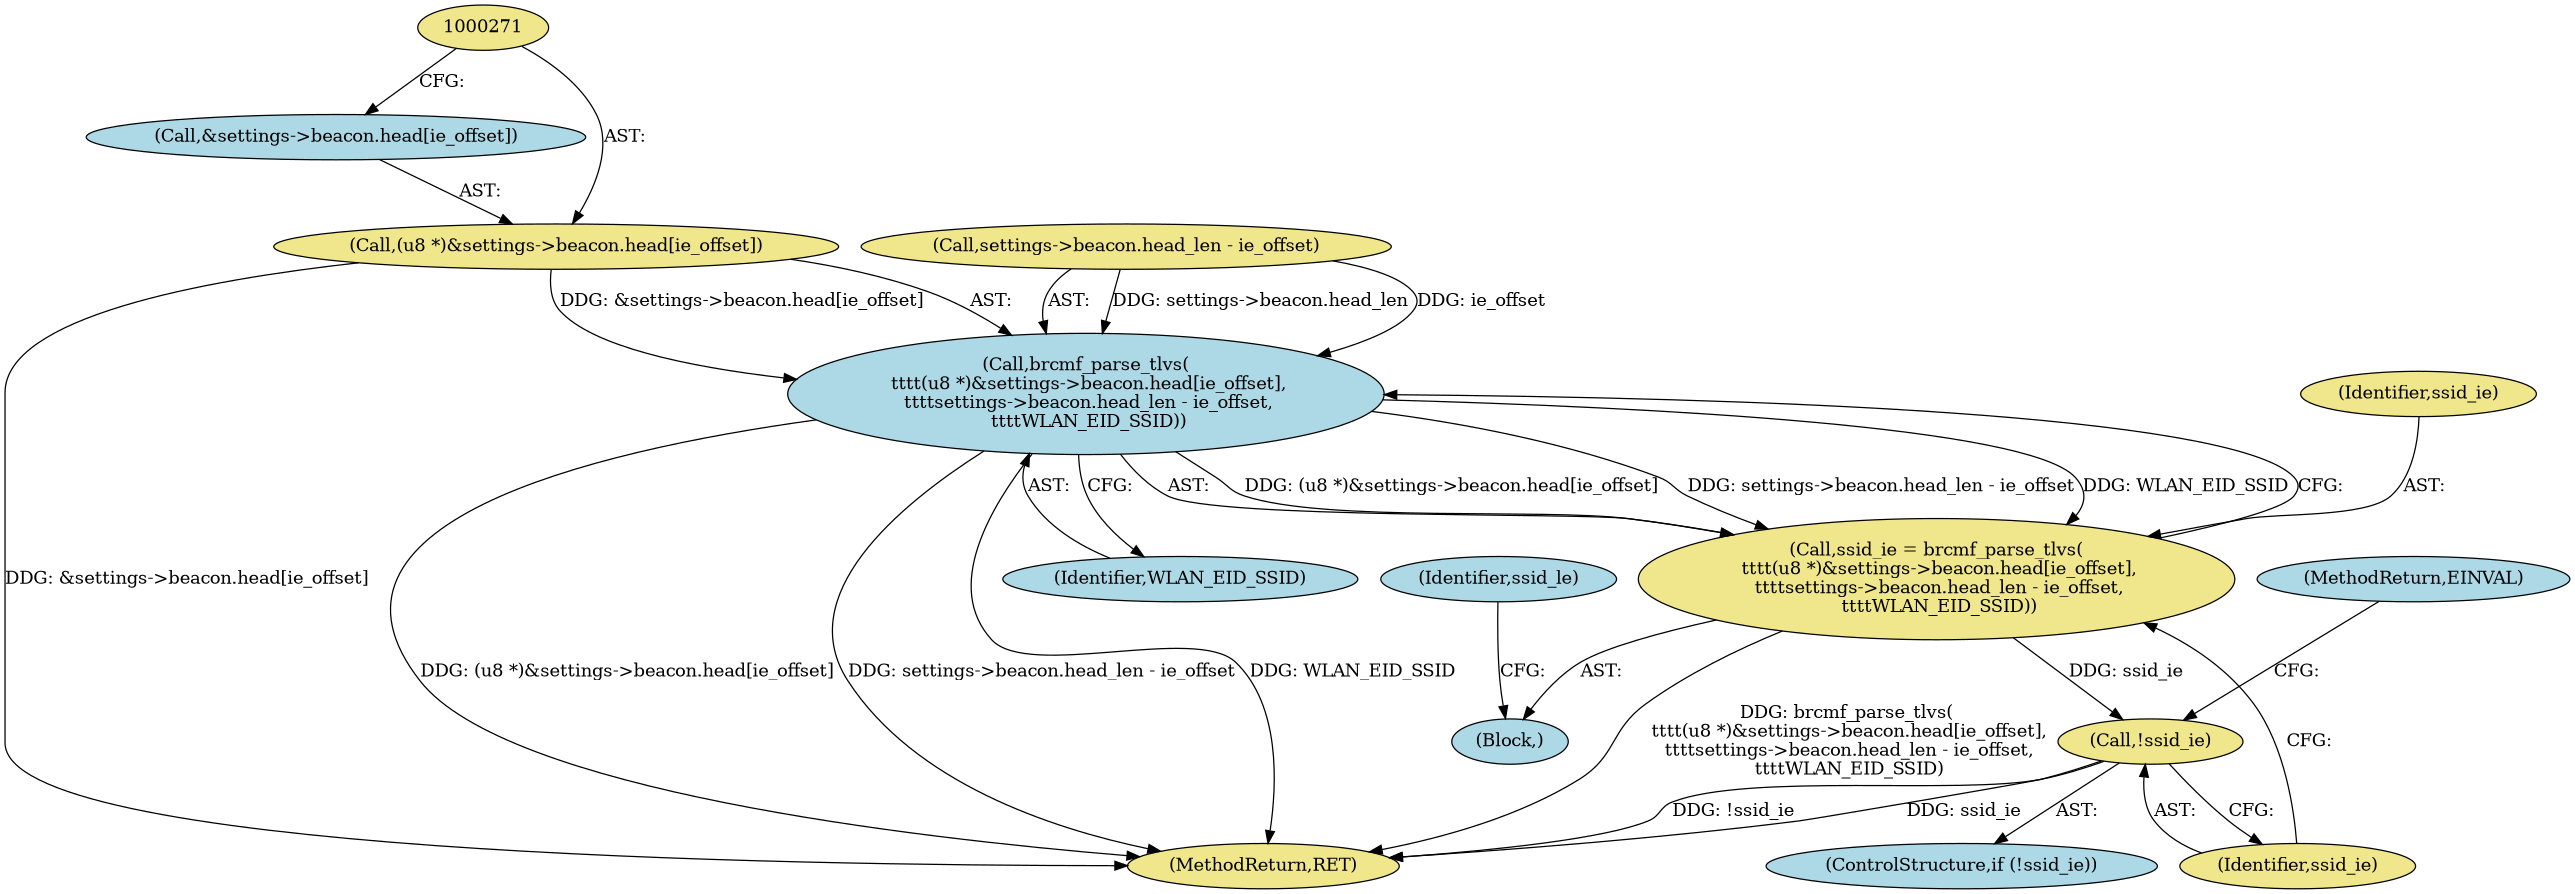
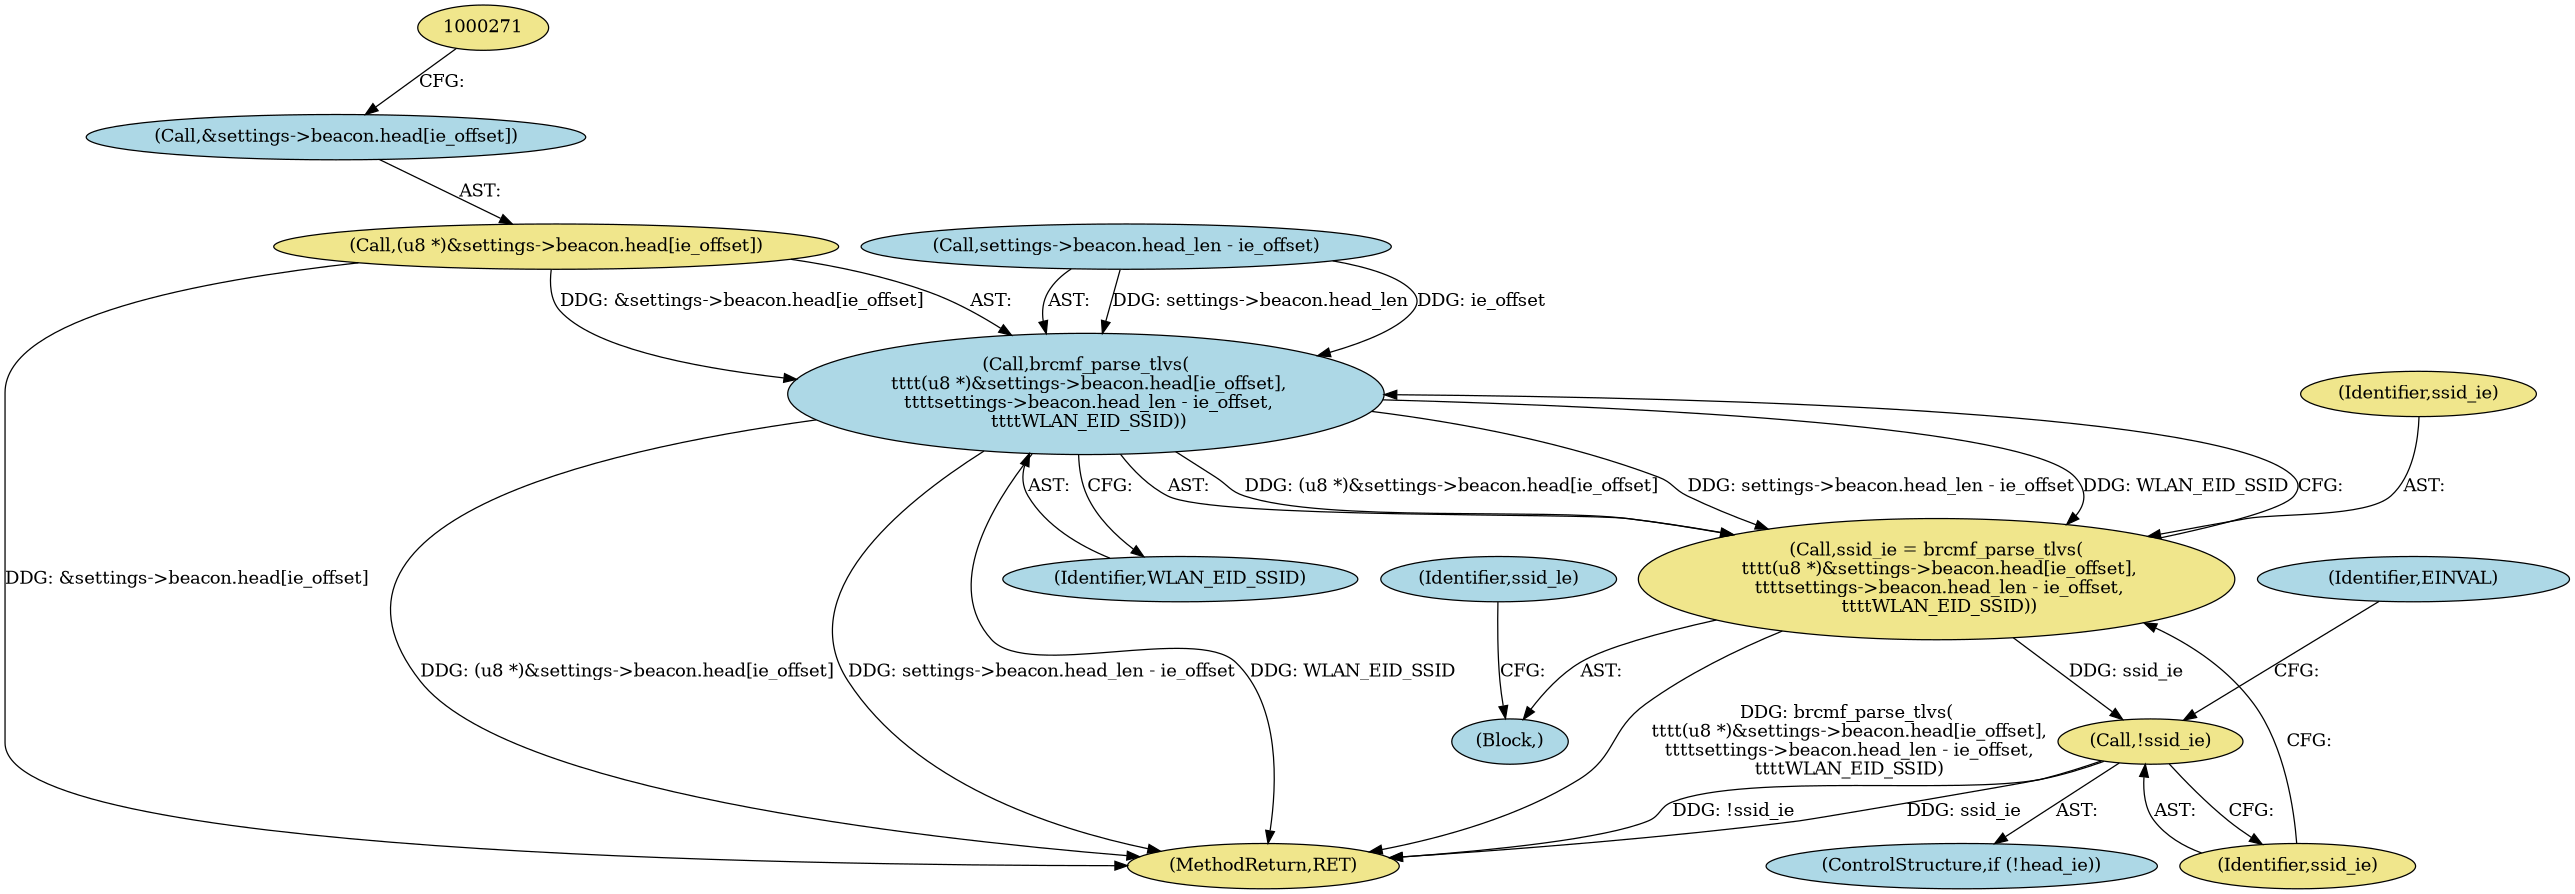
edge "1000271" -> "(Call,(u8 *)&settings->beacon.head[ie_offset])": removed, label "AST:"
node "(Call,settings->beacon.head_len - ie_offset)": fillcolor khaki -> lightblue
node "(MethodReturn,EINVAL)": label "(MethodReturn,EINVAL)" -> "(Identifier,EINVAL)"
node "(ControlStructure,if (!ssid_ie))": label "(ControlStructure,if (!ssid_ie))" -> "(ControlStructure,if (!head_ie))"
